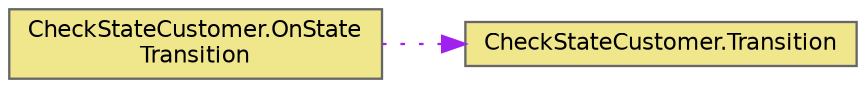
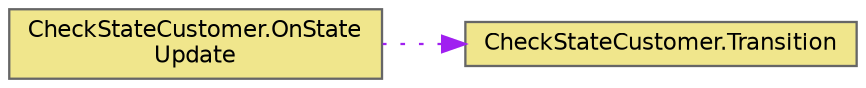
node "CheckStateCustomer.OnState Transition": label "CheckStateCustomer.OnState Transition" -> "CheckStateCustomer.OnState Update"
